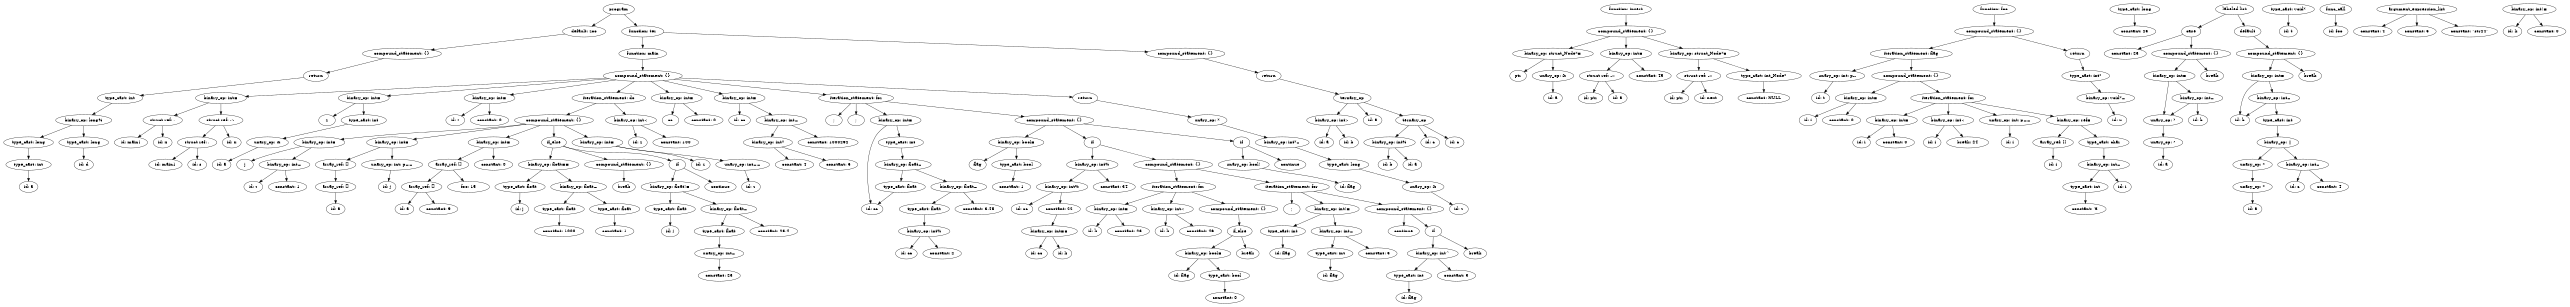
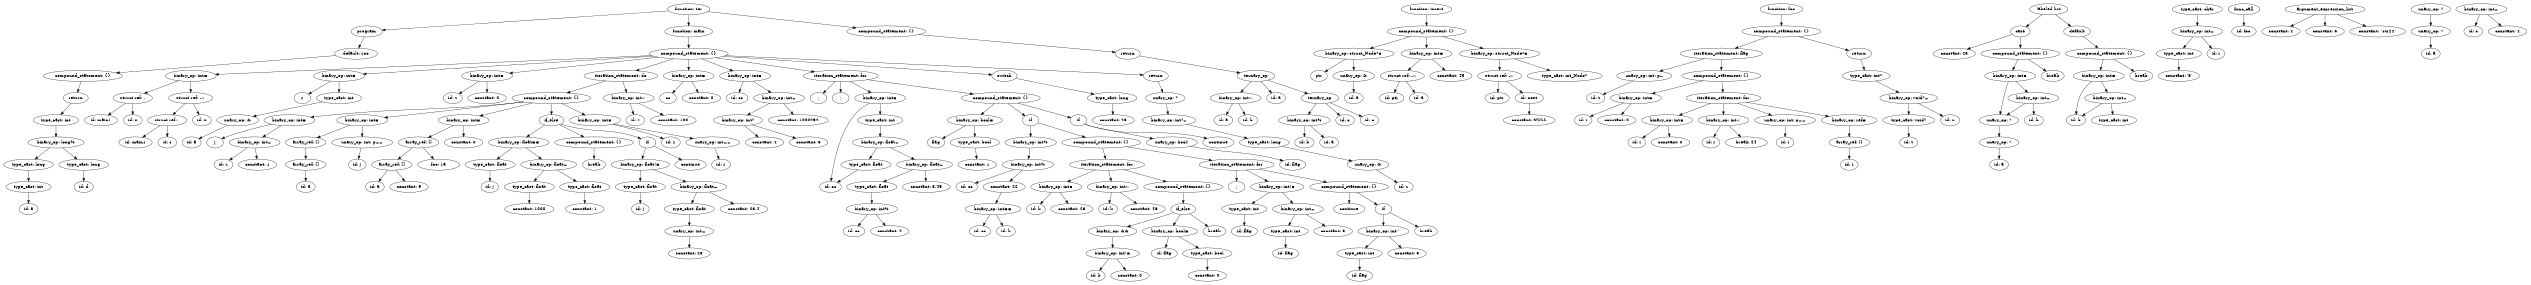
edge "program" -> "function: ter": reversed
node "switch": added
edge "type_cast: int_Node*" -> "constant: NULL": now "id: next" -> "constant: NULL"
edge "binary_op: void*+" -> "type_cast: void*": added
edge "binary_op: ref=" -> "type_cast: char": removed
node "binary_op: ||": removed
node "constant: 34": removed
node "binary_op: &&": added
